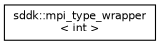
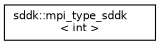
node "sddk::mpi_type_wrapper < int >": label "sddk::mpi_type_wrapper < int >" -> "sddk::mpi_type_sddk < int >"
